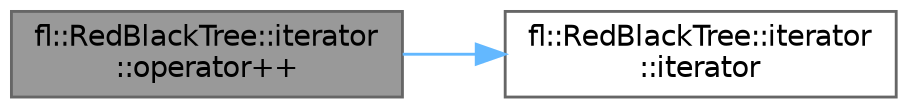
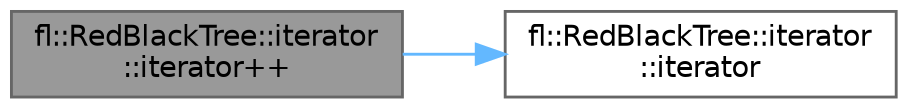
node "fl::RedBlackTree::iterator ::operator++": label "fl::RedBlackTree::iterator ::operator++" -> "fl::RedBlackTree::iterator ::iterator++"
